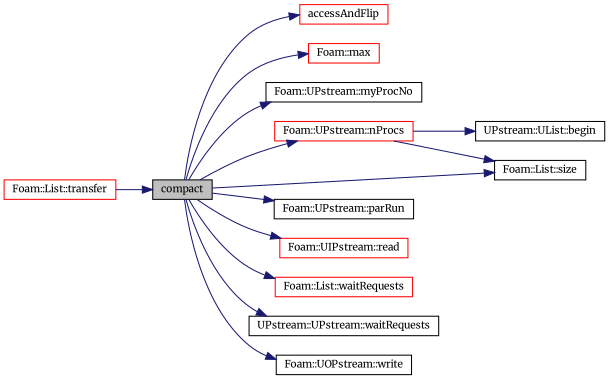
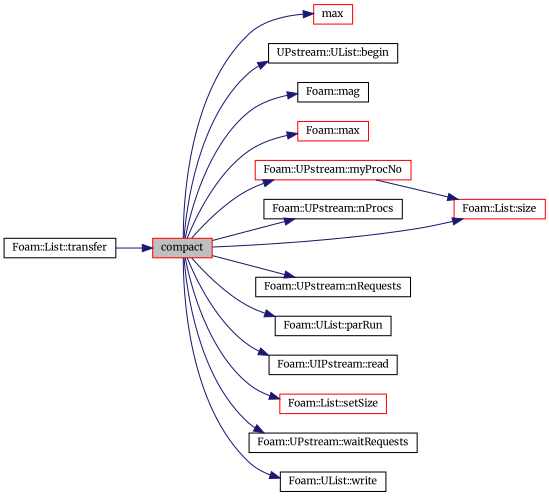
node "accessAndFlip": label "accessAndFlip" -> "max"
node "Foam::mag": added
node "Foam::UPstream::myProcNo": color black -> red
node "Foam::UPstream::nProcs": color red -> black
edge "Foam::UPstream::nProcs" -> "UPstream::UList::begin": now "compact" -> "UPstream::UList::begin"
edge "Foam::UPstream::nProcs" -> "Foam::List::size": now "Foam::UPstream::myProcNo" -> "Foam::List::size"
node "Foam::List::size": color black -> red
node "Foam::List::transfer": color red -> black
node "compact": color black -> red
node "Foam::UPstream::parRun": label "Foam::UPstream::parRun" -> "Foam::UList::parRun"
node "Foam::UIPstream::read": color red -> black
node "Foam::UPstream::nRequests": added
node "Foam::List::waitRequests": label "Foam::List::waitRequests" -> "Foam::List::setSize"
node "UPstream::UPstream::waitRequests": label "UPstream::UPstream::waitRequests" -> "Foam::UPstream::waitRequests"
node "Foam::UOPstream::write": label "Foam::UOPstream::write" -> "Foam::UList::write"
